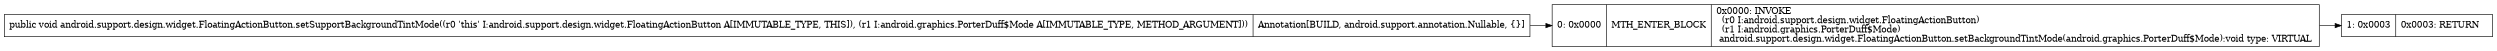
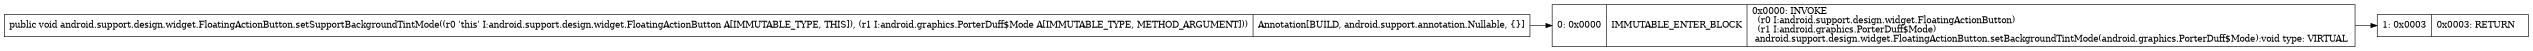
node "0: 0x0000": text "MTH_ENTER_BLOCK" -> "IMMUTABLE_ENTER_BLOCK"
